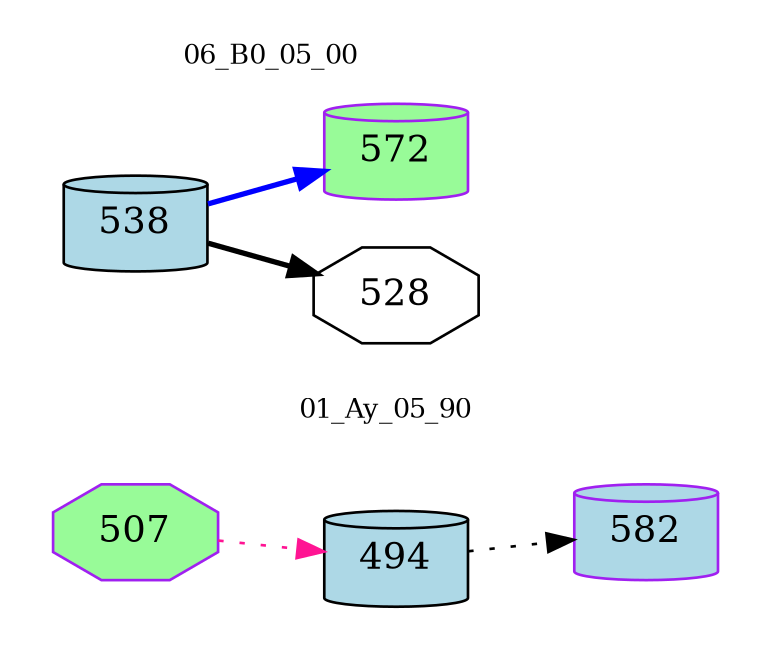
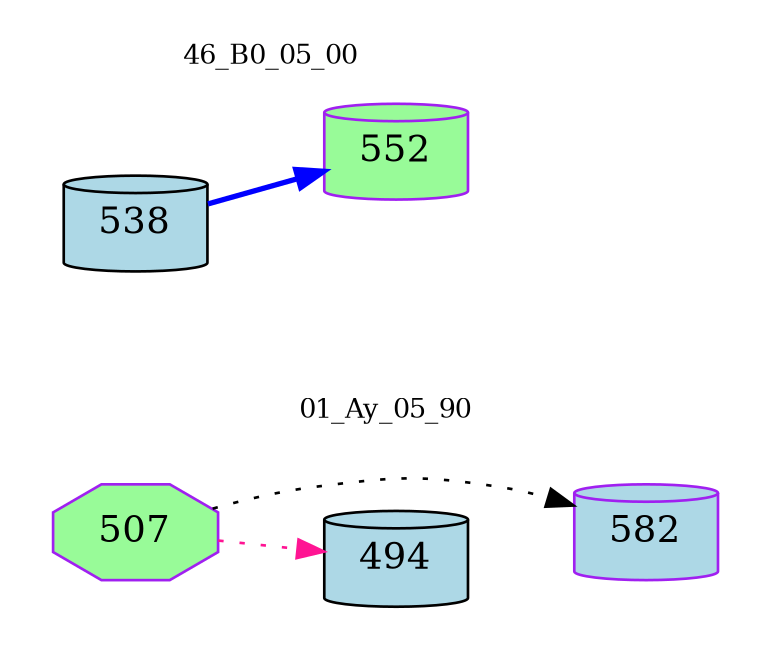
cluster "06_B0_05_00": label "06_B0_05_00" -> "46_B0_05_00"
node "572": label "572" -> "552"
node "528": removed
edge "494" -> "582": now "507" -> "582"
